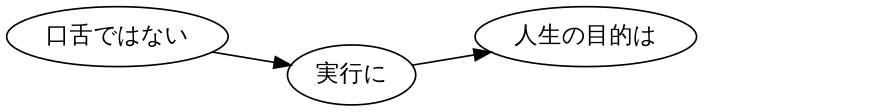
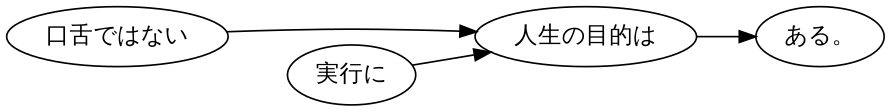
node "ある。": added
edge "口舌ではない" -> "実行に": now "口舌ではない" -> "人生の目的は"
